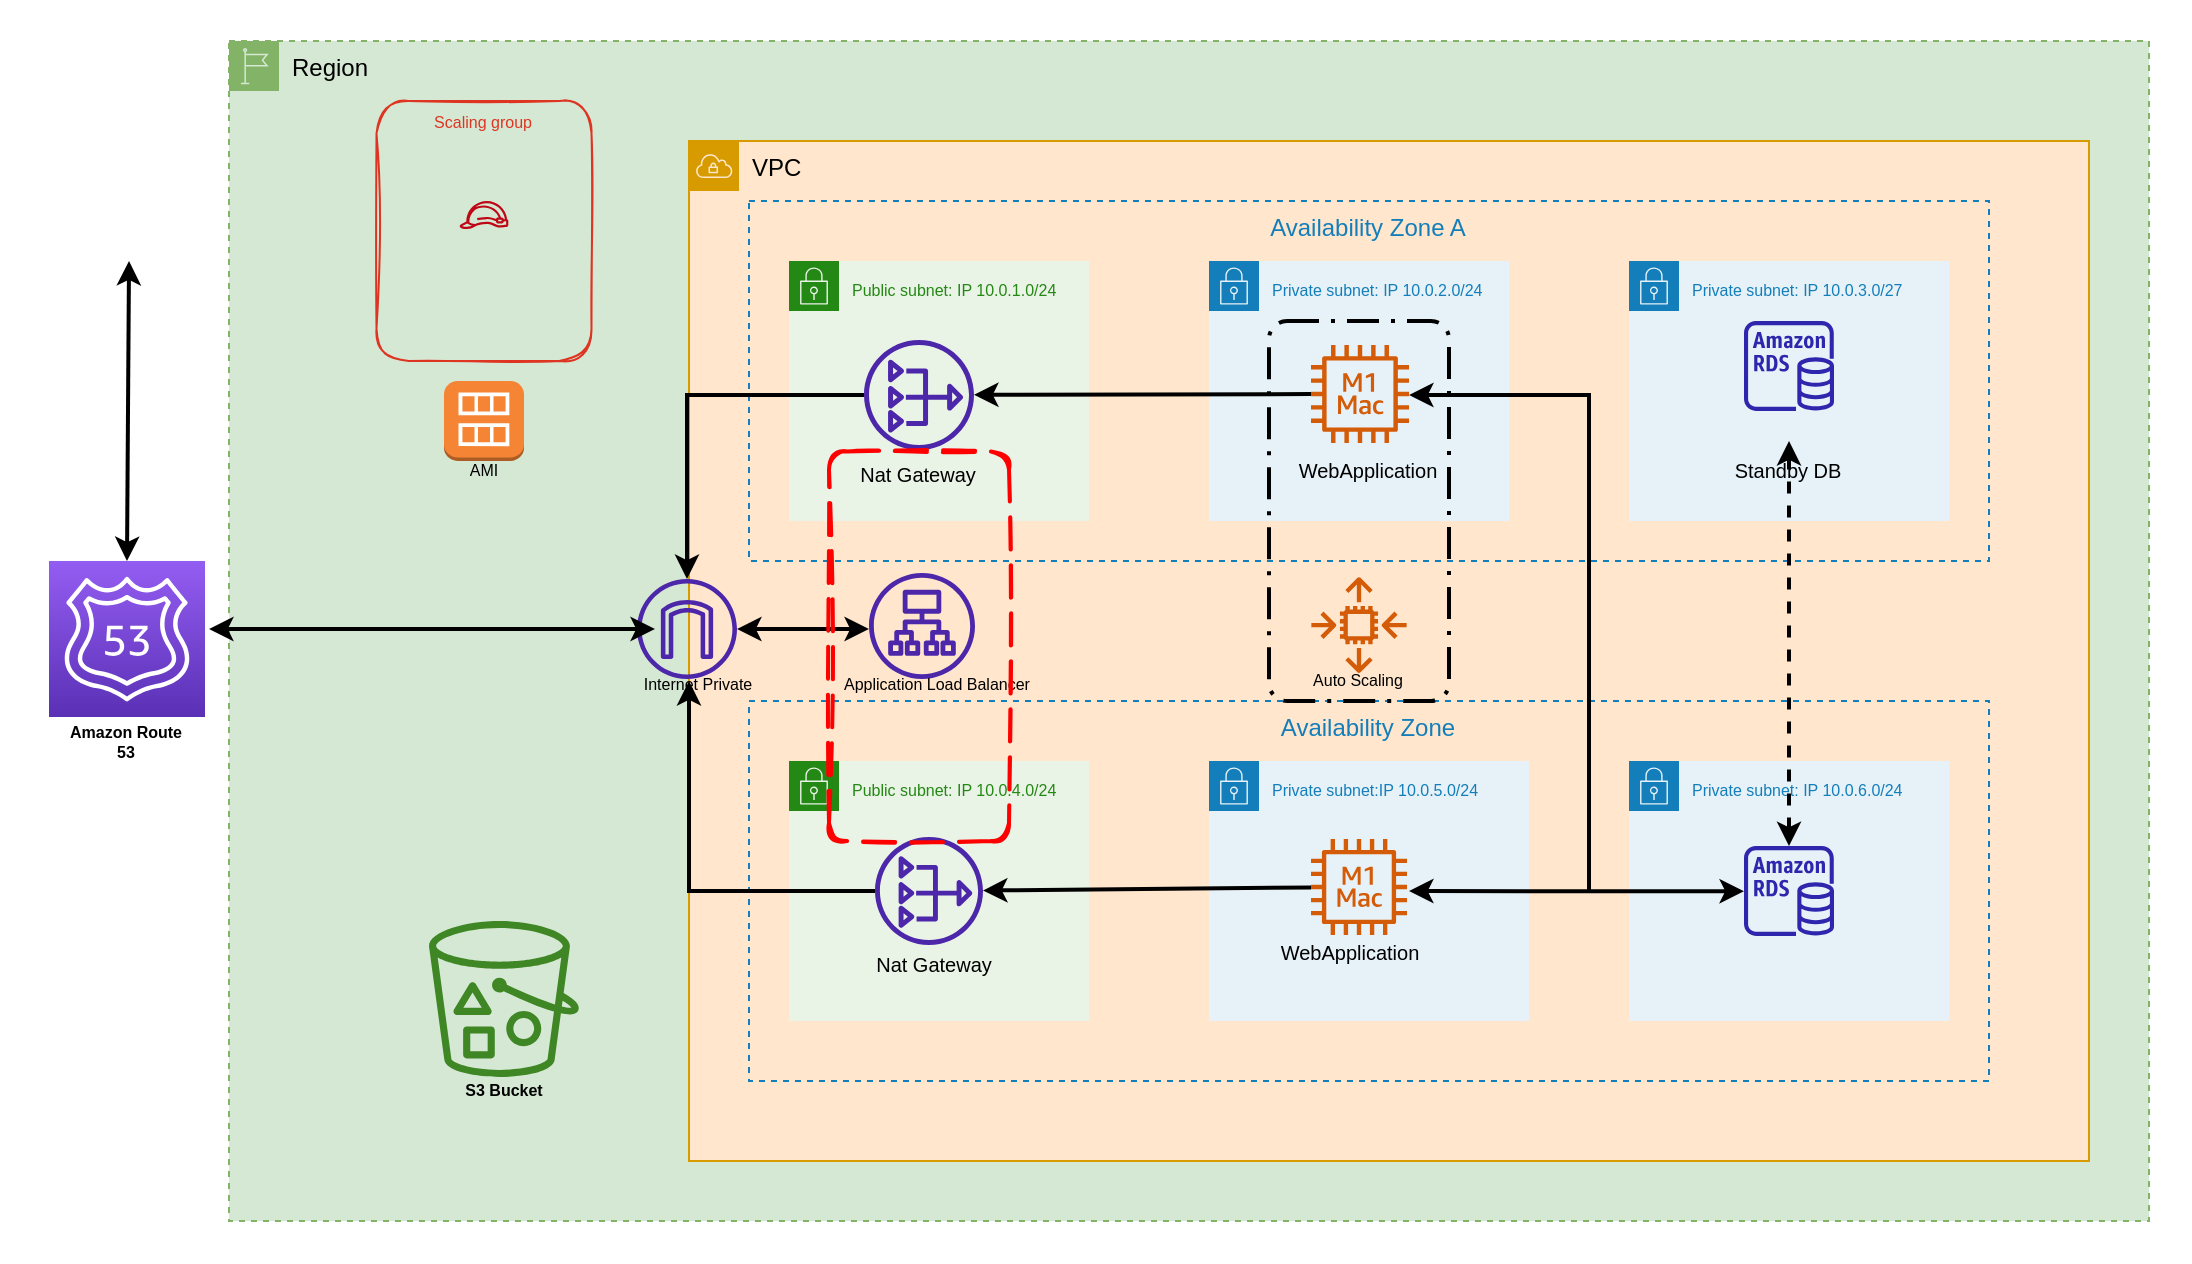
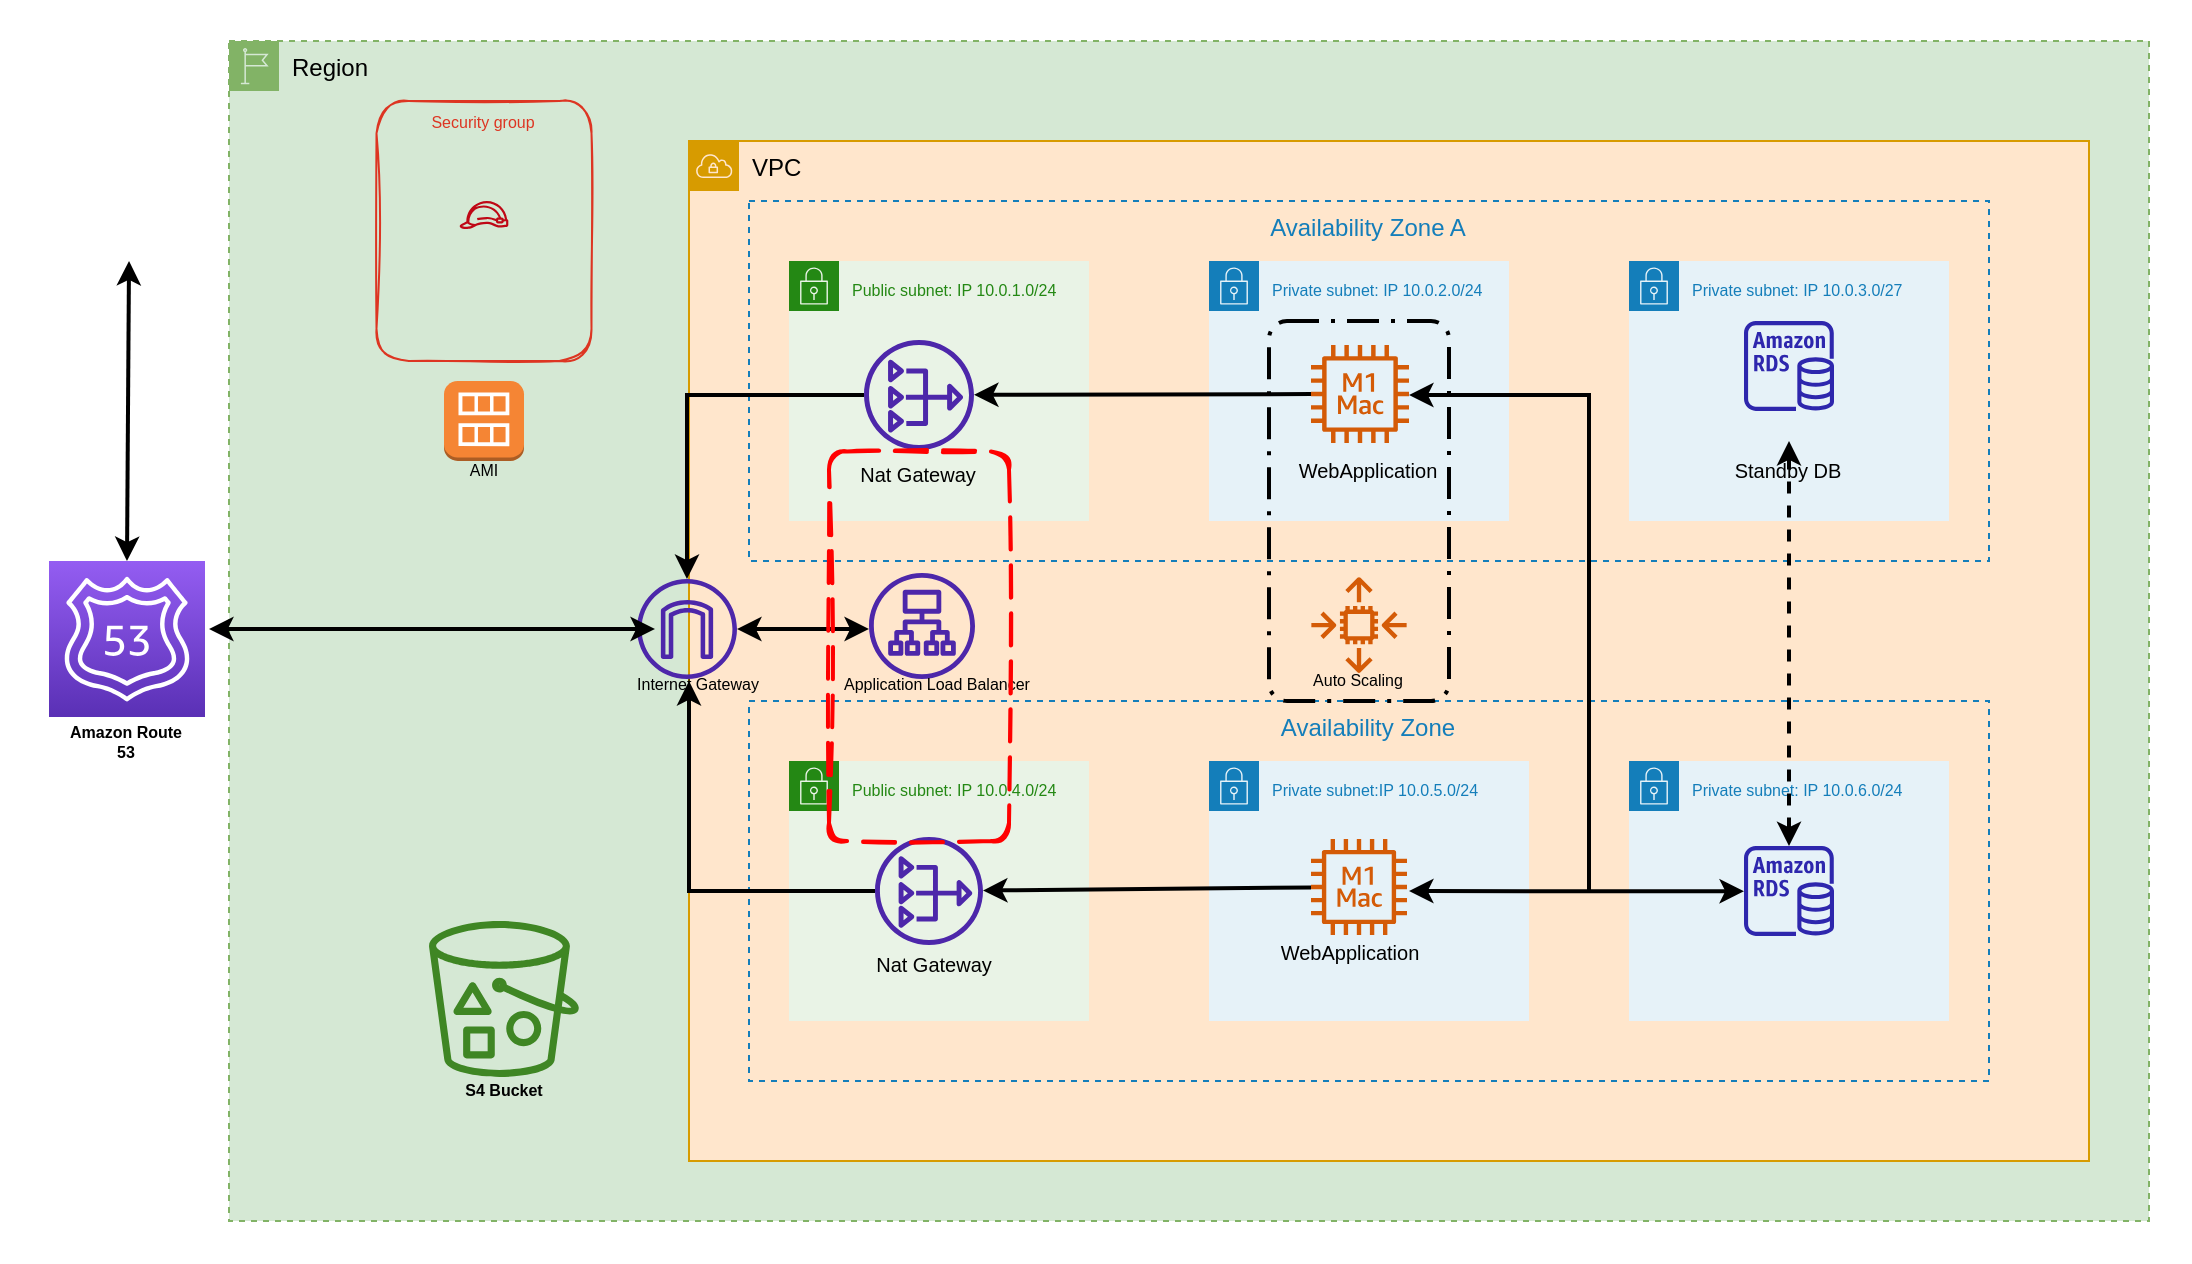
node "Scaling group": label "Scaling group" -> "Security group"
node "Internet Private": label "Internet Private" -> "Internet Gateway"
node "S3 Bucket": label "S3 Bucket" -> "S4 Bucket"
